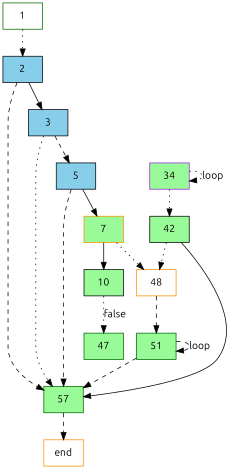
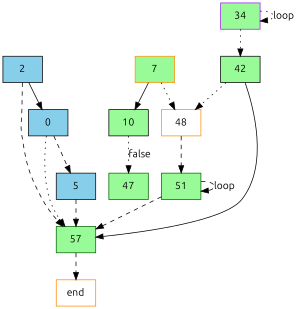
node "1": removed
node "3": label "3" -> "0"
edge "5" -> "7": removed
